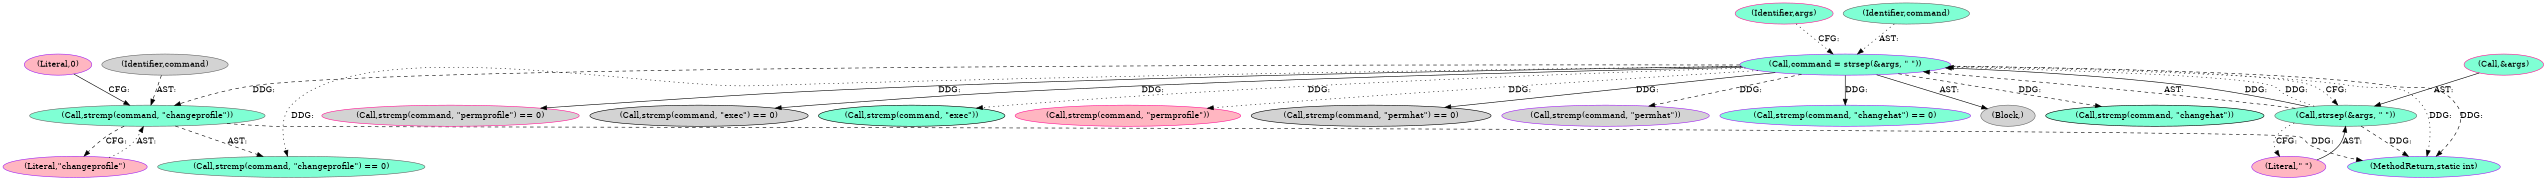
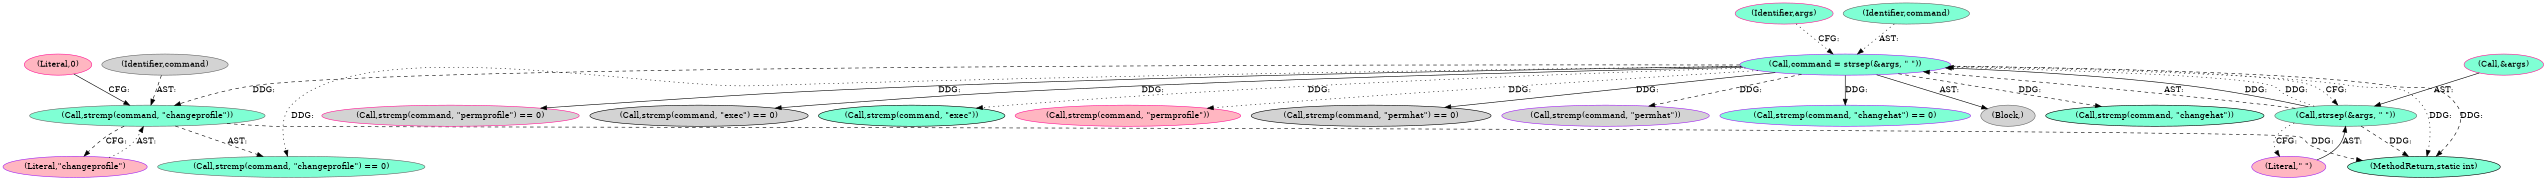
node "(Literal,0)": color purple -> deeppink
node "(MethodReturn,static int)": color purple -> black
